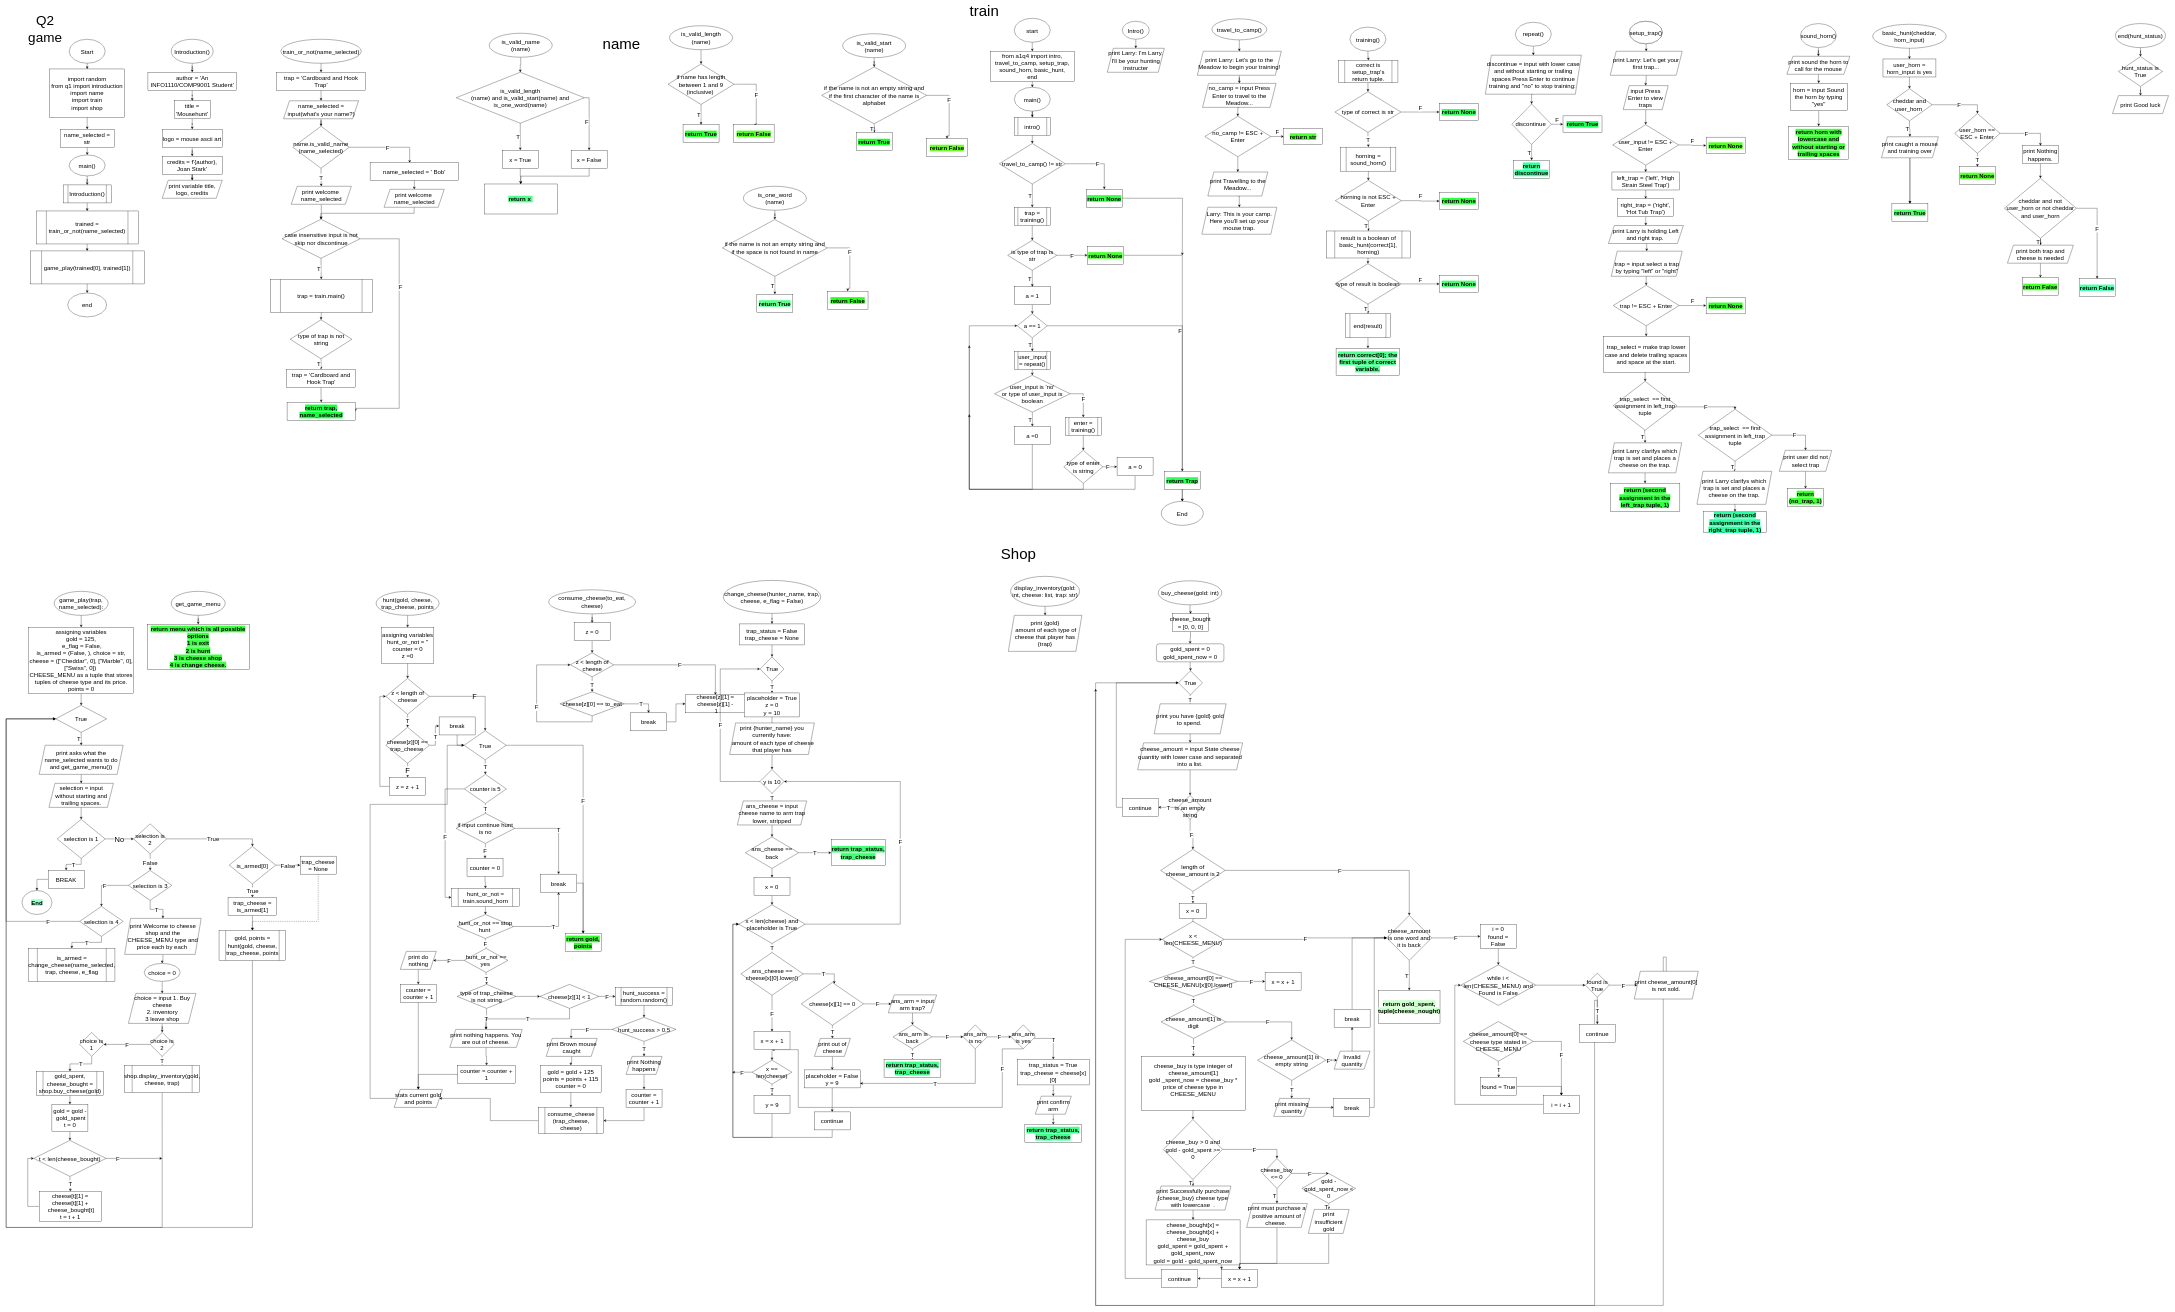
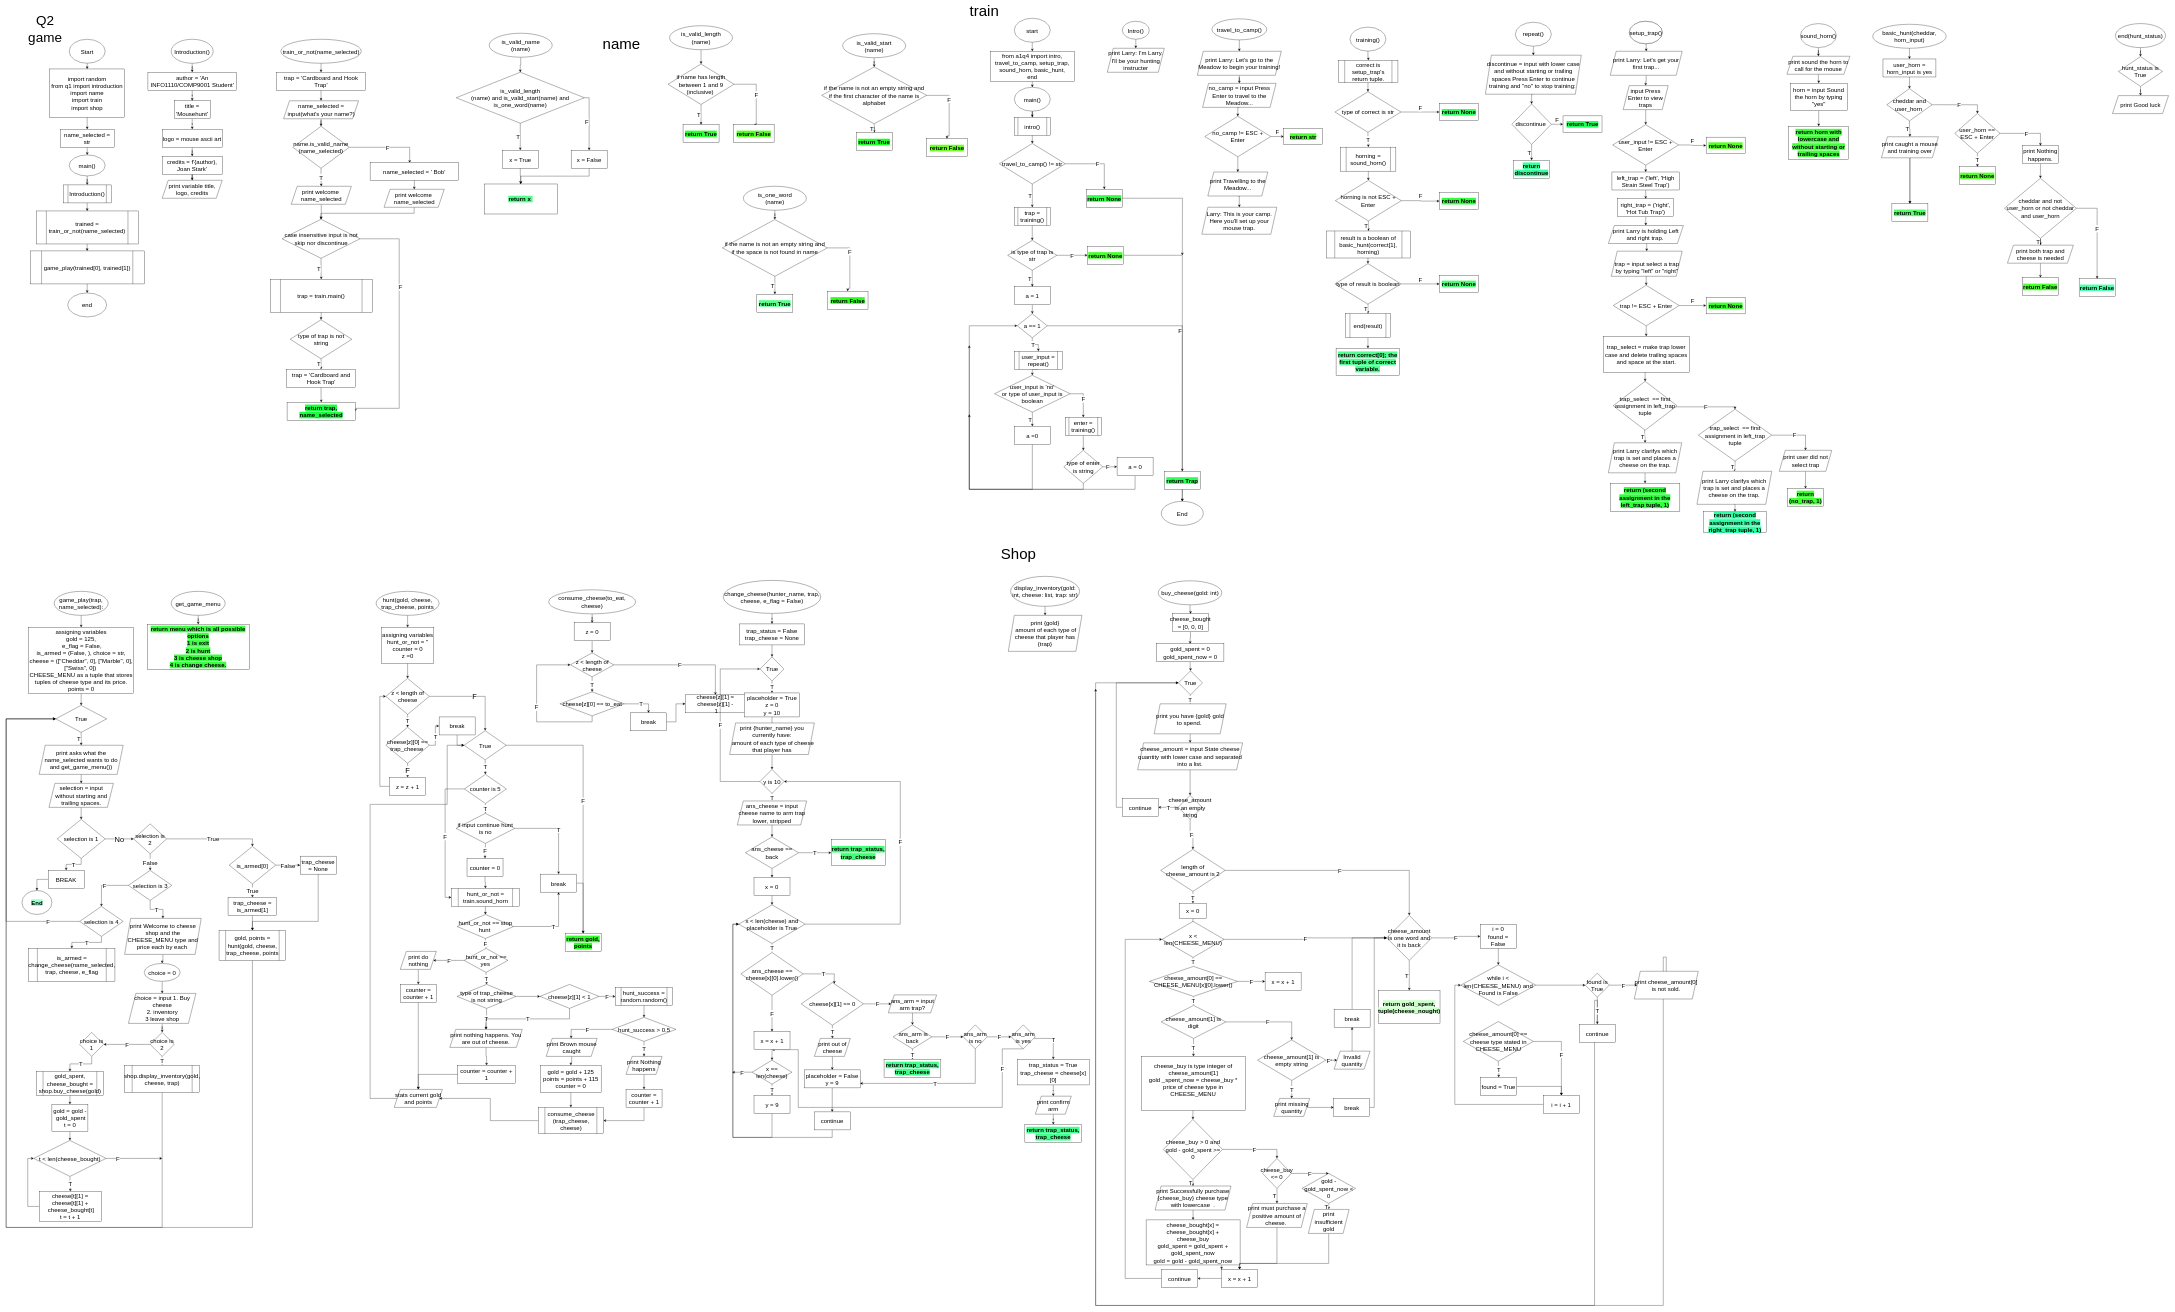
node "user_input = repeat()": size 36x18 -> 48x18
node "gold_spent = 0 gold_spent_now = 0": shape rounded rectangle -> rectangle
edge "trap_cheese = None" -> "gold, points = hunt(gold, cheese, trap_cheese, points": style dashed -> solid
